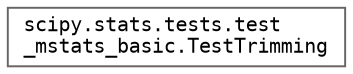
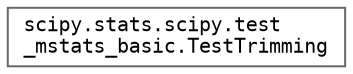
node "scipy.stats.tests.test _mstats_basic.TestTrimming": label "scipy.stats.tests.test _mstats_basic.TestTrimming" -> "scipy.stats.scipy.test _mstats_basic.TestTrimming"
